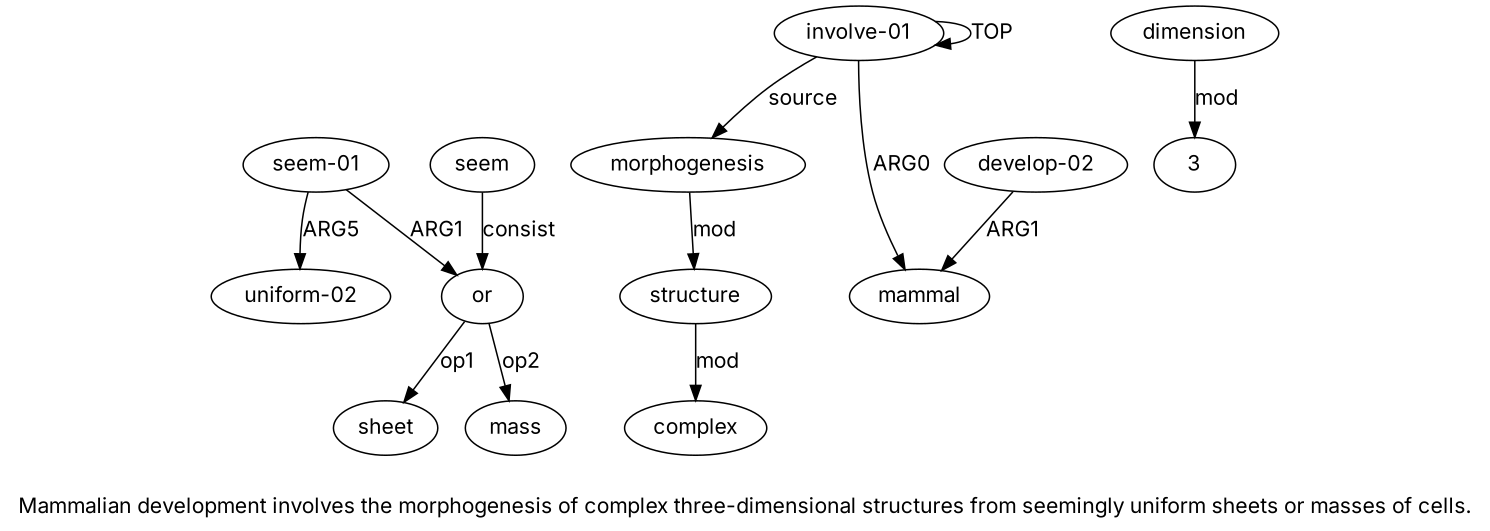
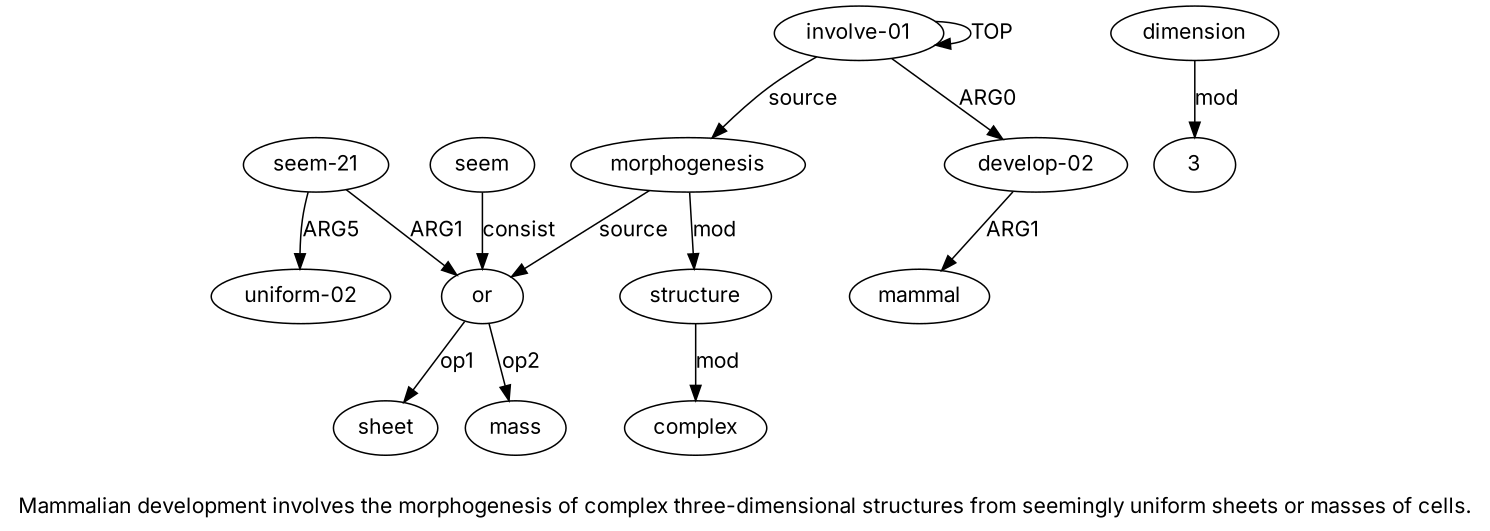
edge "involve-01" -> "mammal": now "involve-01" -> "develop-02"
node "seem-01": label "seem-01" -> "seem-21"
edge "morphogenesis" -> "or": added, label "source"
